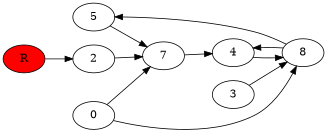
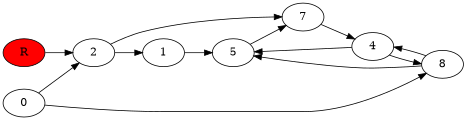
edge "4" -> "5": added
node "1": added
edge "0" -> "7": now "0" -> "2"
node "3": removed
